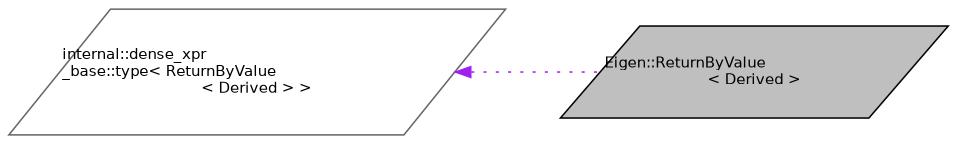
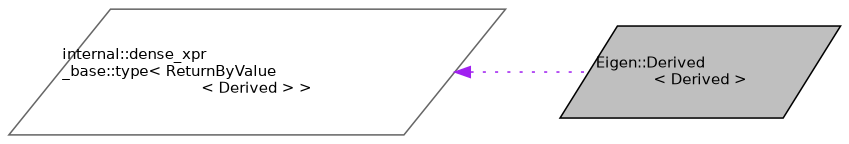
node "Eigen::ReturnByValue < Derived >": label "Eigen::ReturnByValue < Derived >" -> "Eigen::Derived < Derived >"
